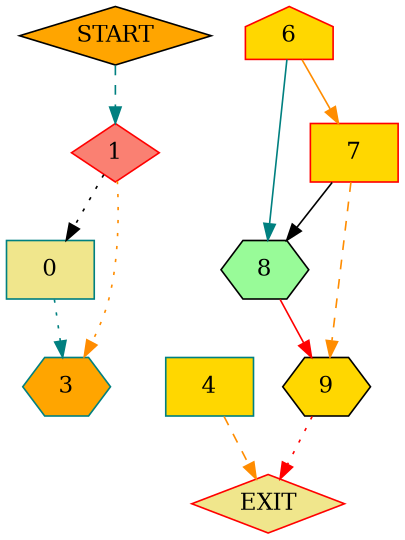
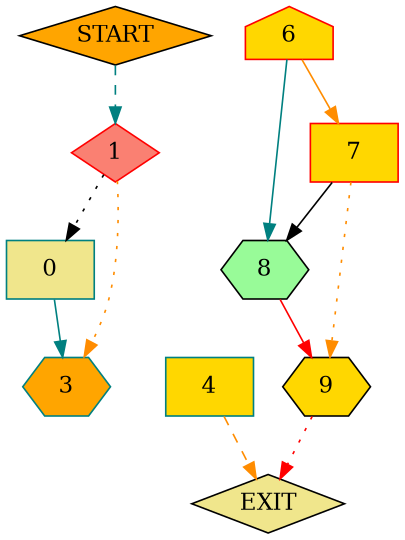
edge "7" -> "9": style dashed -> dotted
edge "0" -> "3": style dotted -> solid
node "EXIT": color red -> black
